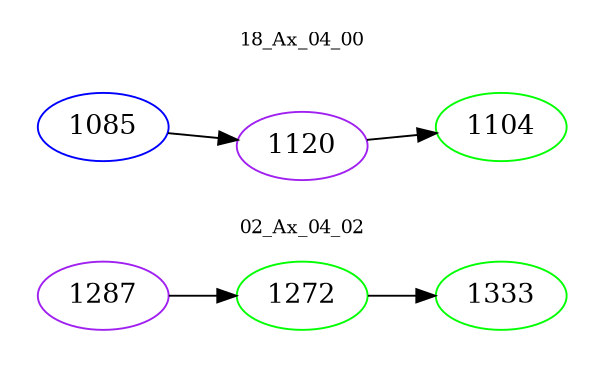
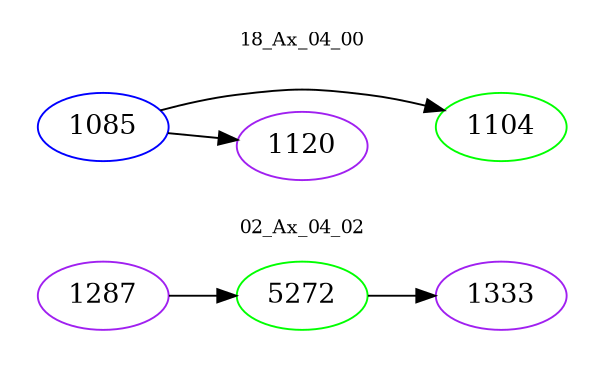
edge "1120" -> "1104": now "1085" -> "1104"
node "1272": label "1272" -> "5272"
node "1333": color green -> purple
